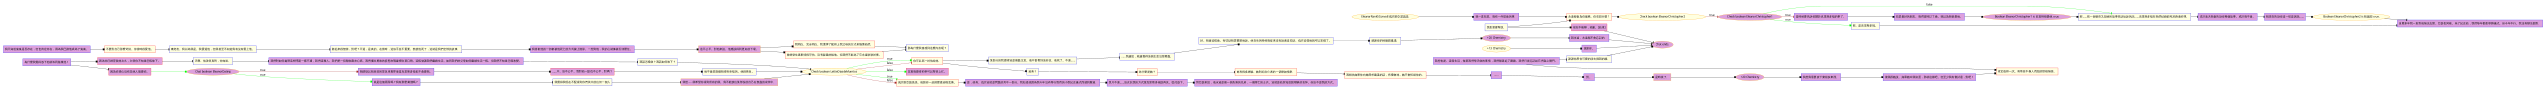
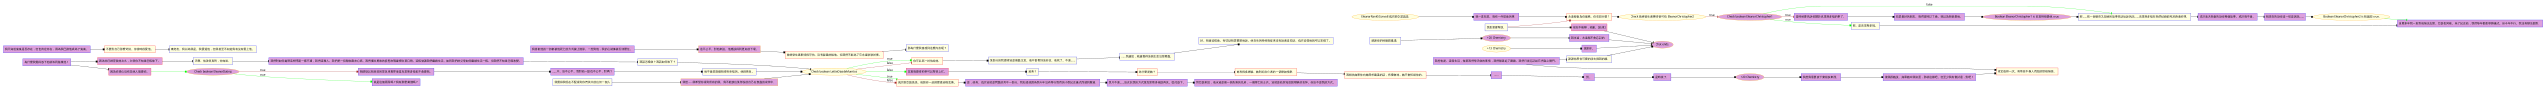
node "Check boolean EleanorChristopher2": label "Check boolean EleanorChristopher2" -> "Check 曾經發生過事情很可怕 EleanorChristopher2"
edge "Boolean EleanorChristopher2 is 我越想 true." -> "這麼多年我一直對他無法忘懷。亞瑟也同樣。為了紀念他，我們每年都會舉辦儀式。但今年不行。我沒有辦法面對。": color black -> green
edge "我會需要幫助。" -> "永遠都會為你服務。你在想什麼？": color black -> brown
edge "好。我會這樣做。有些話我需要跟他說。他在生的時候我從來沒有說過這些話。也許這樣他就可以安眠了。" -> "感謝你的聆聽跟建議。": removed
node "我明白。完全明白。我選擇了配得上我父母的方式來愐懷他們。": removed
node "聽起來很無情，對吧？不過，是真的。在當時，這似乎並不重要。然後他死了，這就是我們全部的故事。": removed
edge "你可以寫一封信給他。" -> "莉蒂？": now "其實我覺得莉蒂可以幫得上忙。" -> "莉蒂？"
node "Chat boolean EleanorDating": label "Chat boolean EleanorDating" -> "Check boolean EleanorDating"
node "……不。這不公平。我對他一點也不公平，對嗎？": color red -> blue
node "是時候了。": color orange -> blue
edge "就是這個原因嗎？我有那麼膚淺嗎？" -> "我覺得我現在不配得到你們其中的任何一個人": removed
